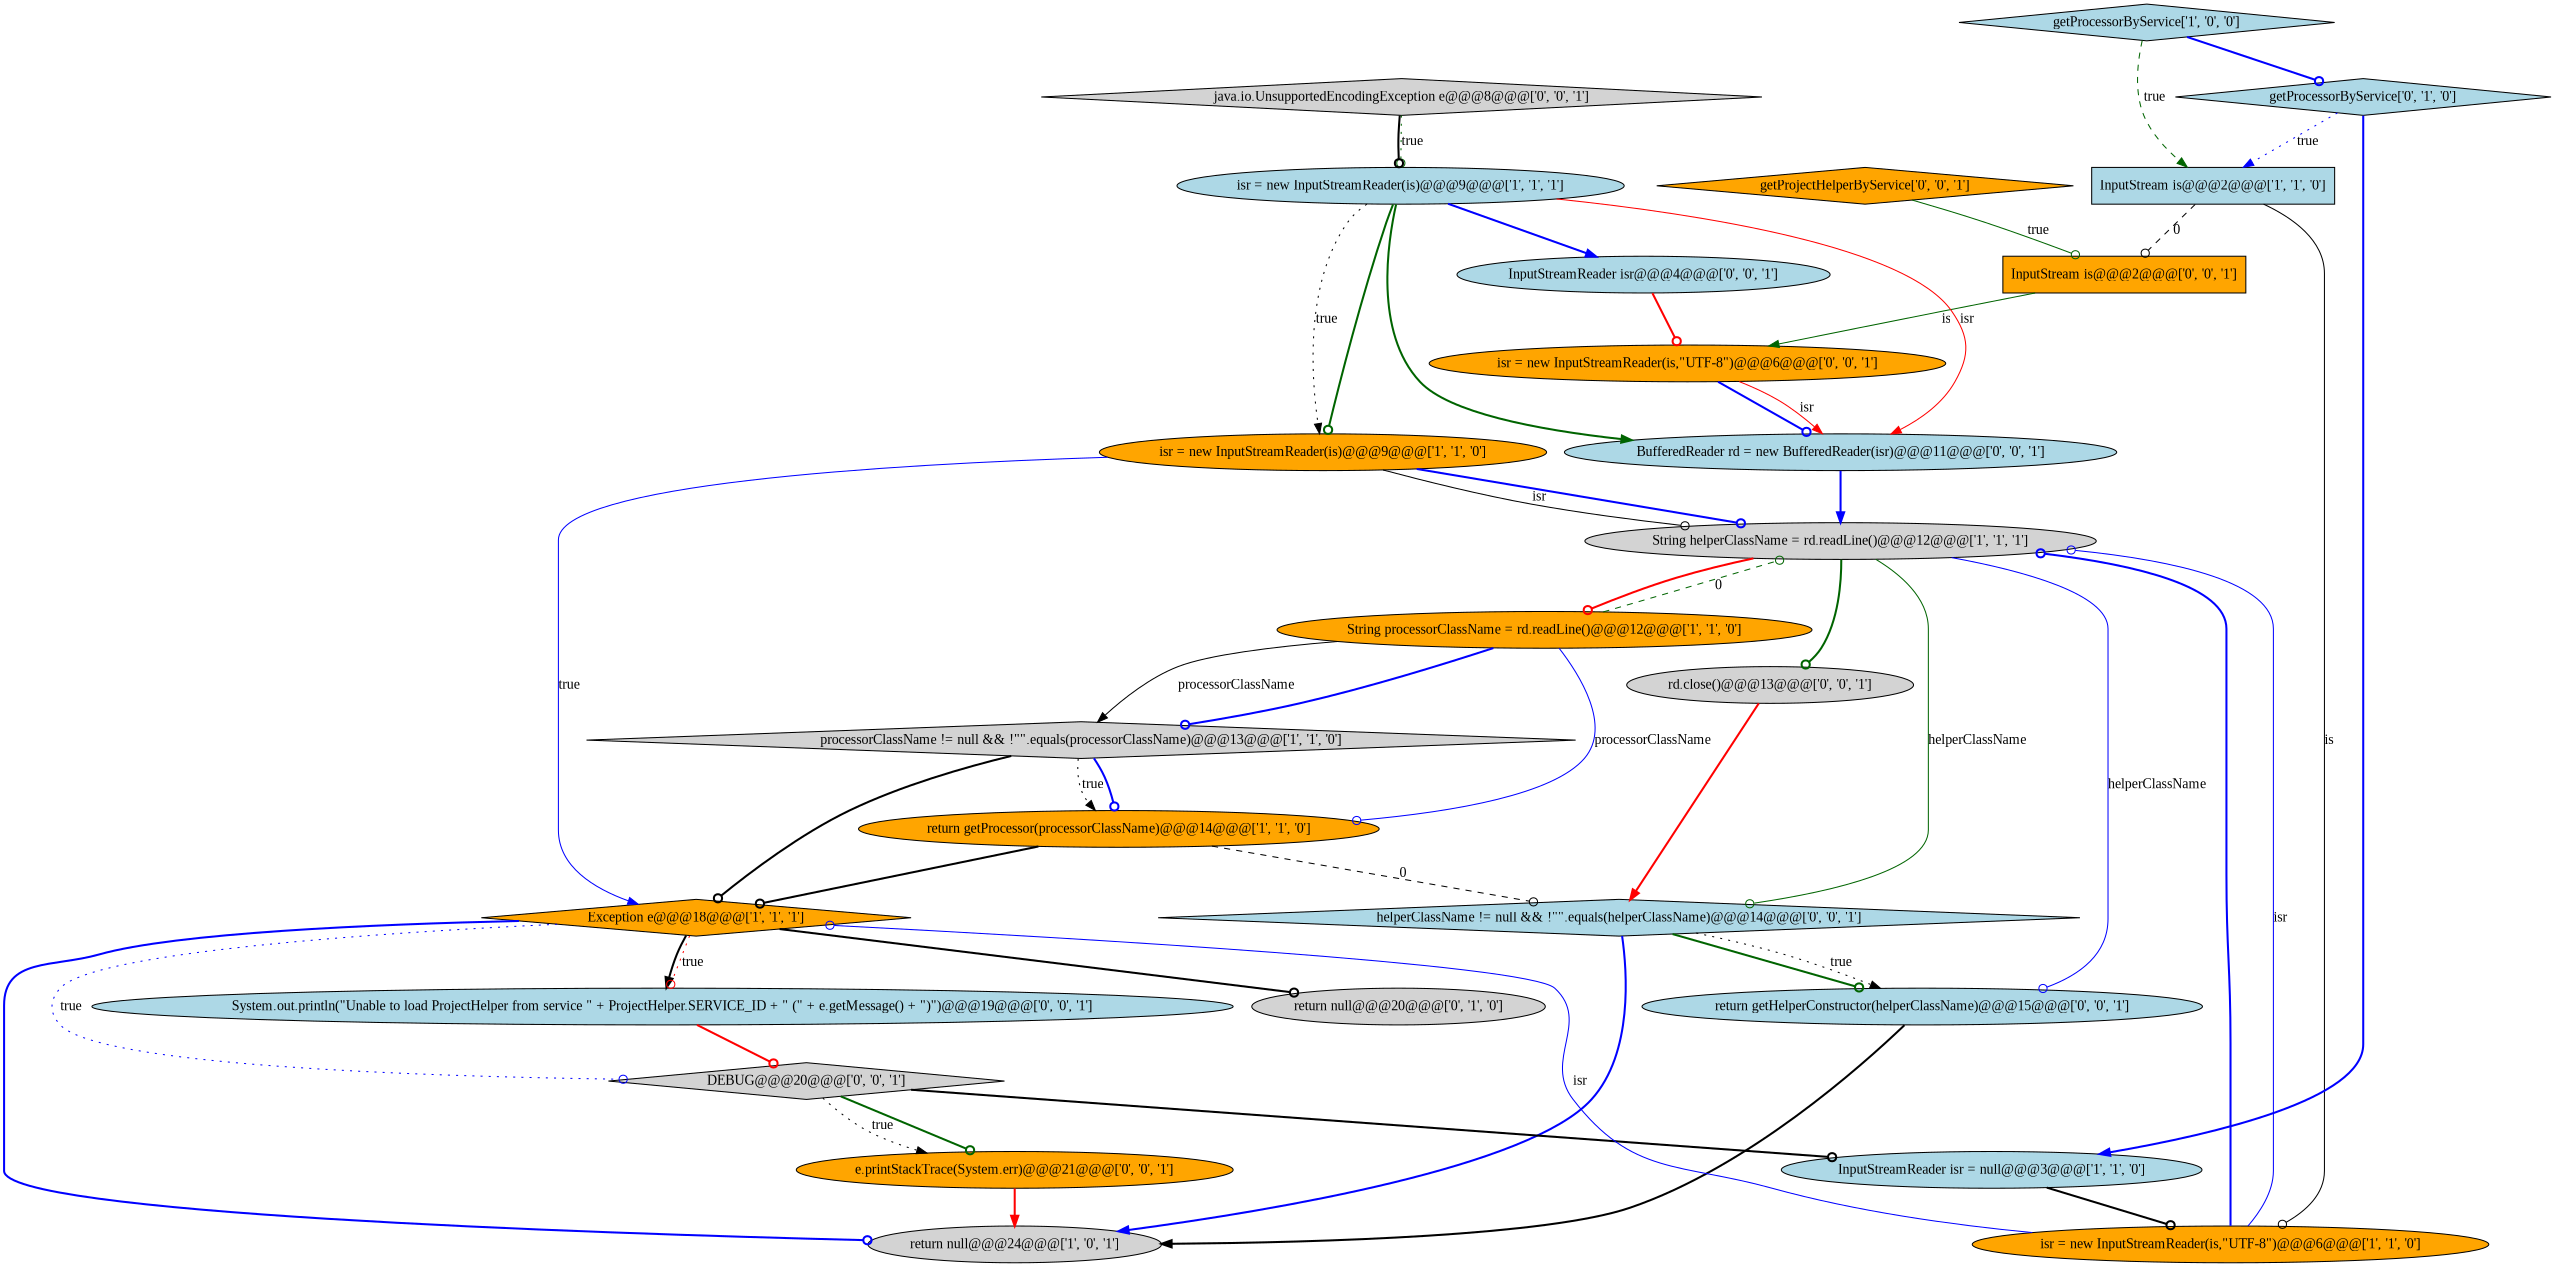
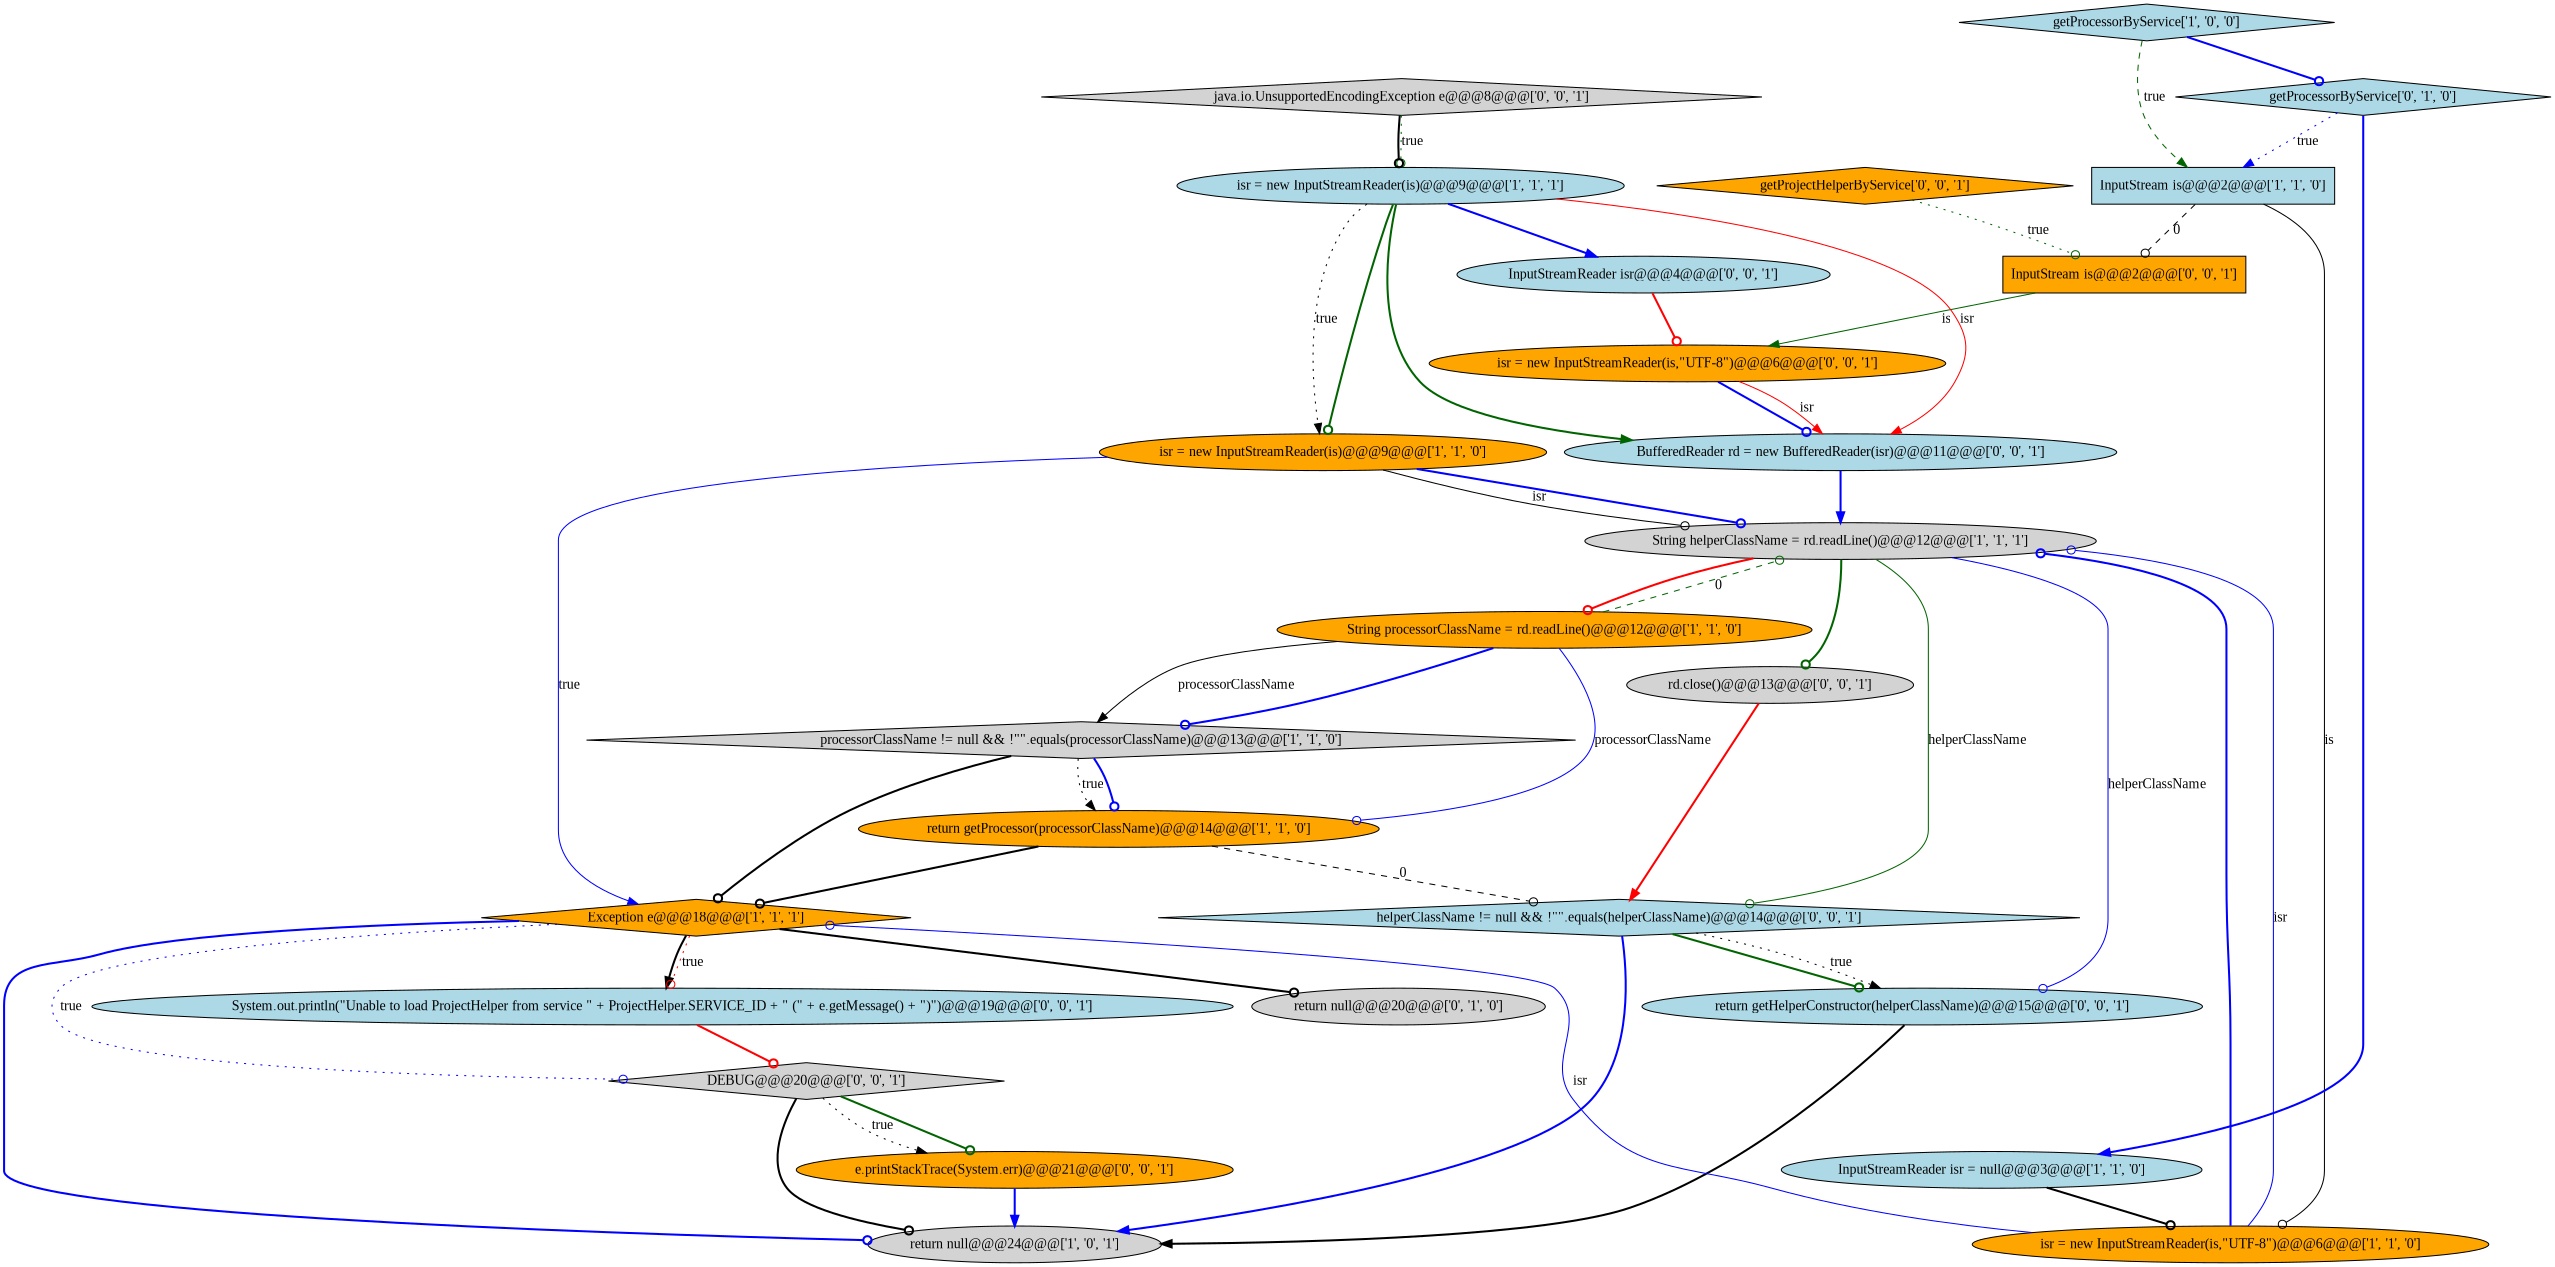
edge "getProjectHelperByService['0', '0', '1']" -> "InputStream is@@@2@@@['0', '0', '1']": style solid -> dotted
edge "DEBUG@@@20@@@['0', '0', '1']" -> "InputStreamReader isr = null@@@3@@@['1', '1', '0']": now "DEBUG@@@20@@@['0', '0', '1']" -> "return null@@@24@@@['1', '0', '1']"
edge "e.printStackTrace(System.err)@@@21@@@['0', '0', '1']" -> "return null@@@24@@@['1', '0', '1']": color red -> blue
